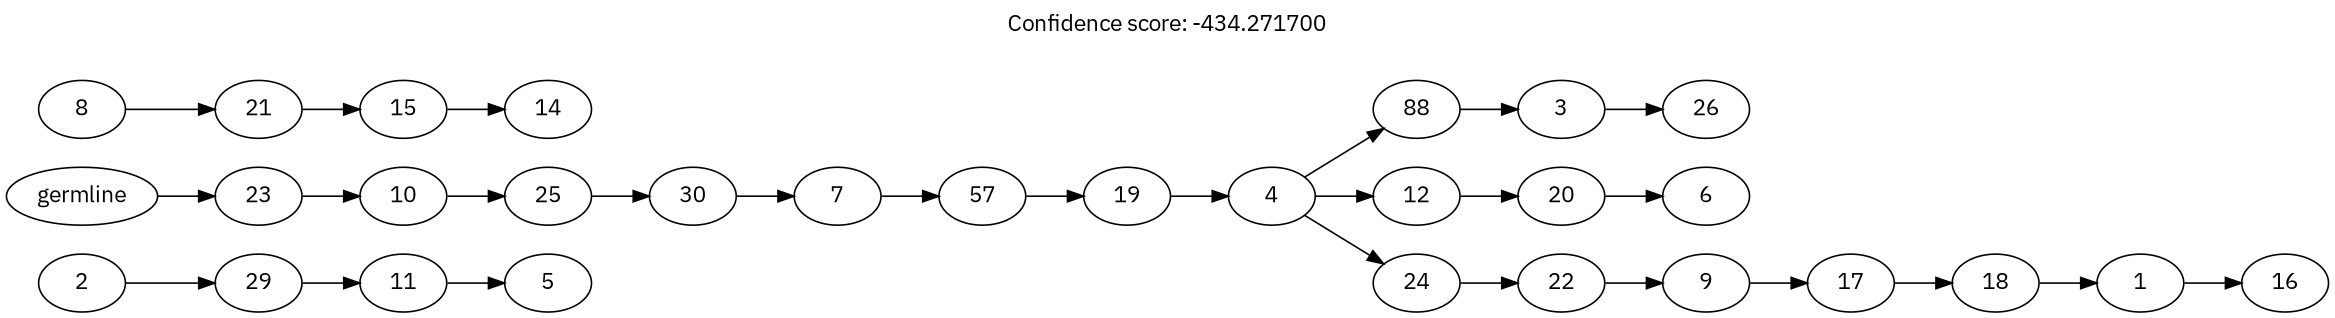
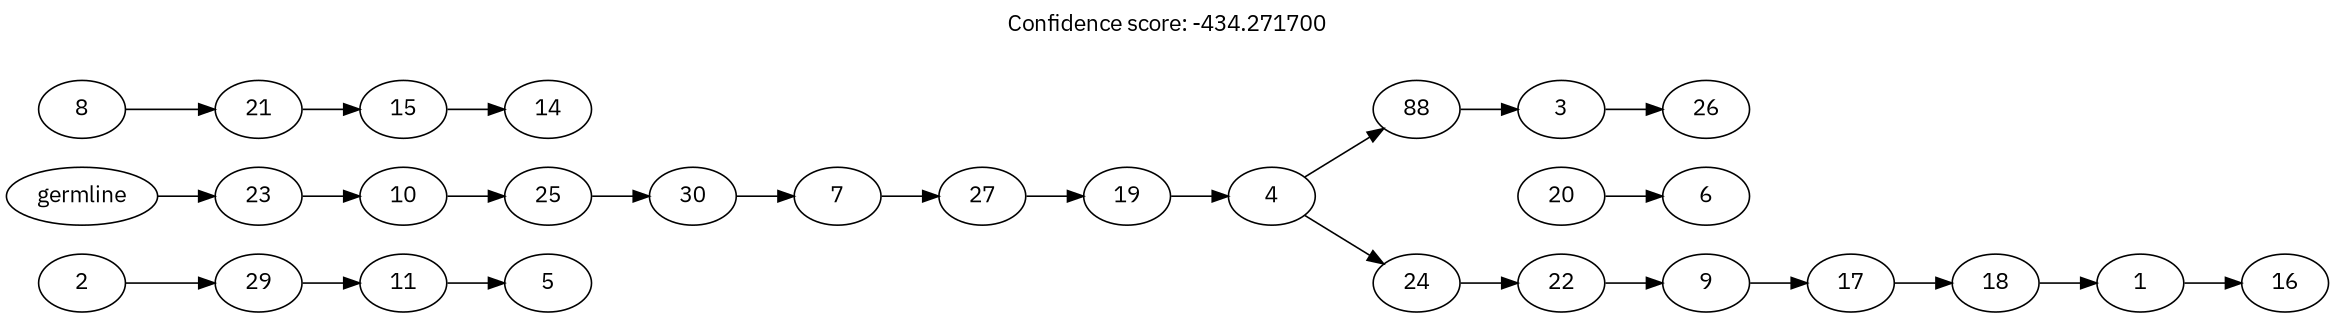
node "57": label "57" -> "27"
node "12": removed
